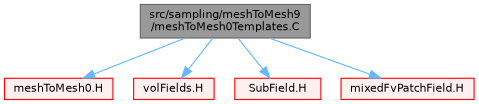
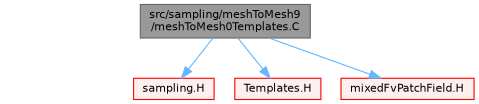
node "meshToMesh0.H": removed
node "volFields.H": label "volFields.H" -> "sampling.H"
node "SubField.H": label "SubField.H" -> "Templates.H"
